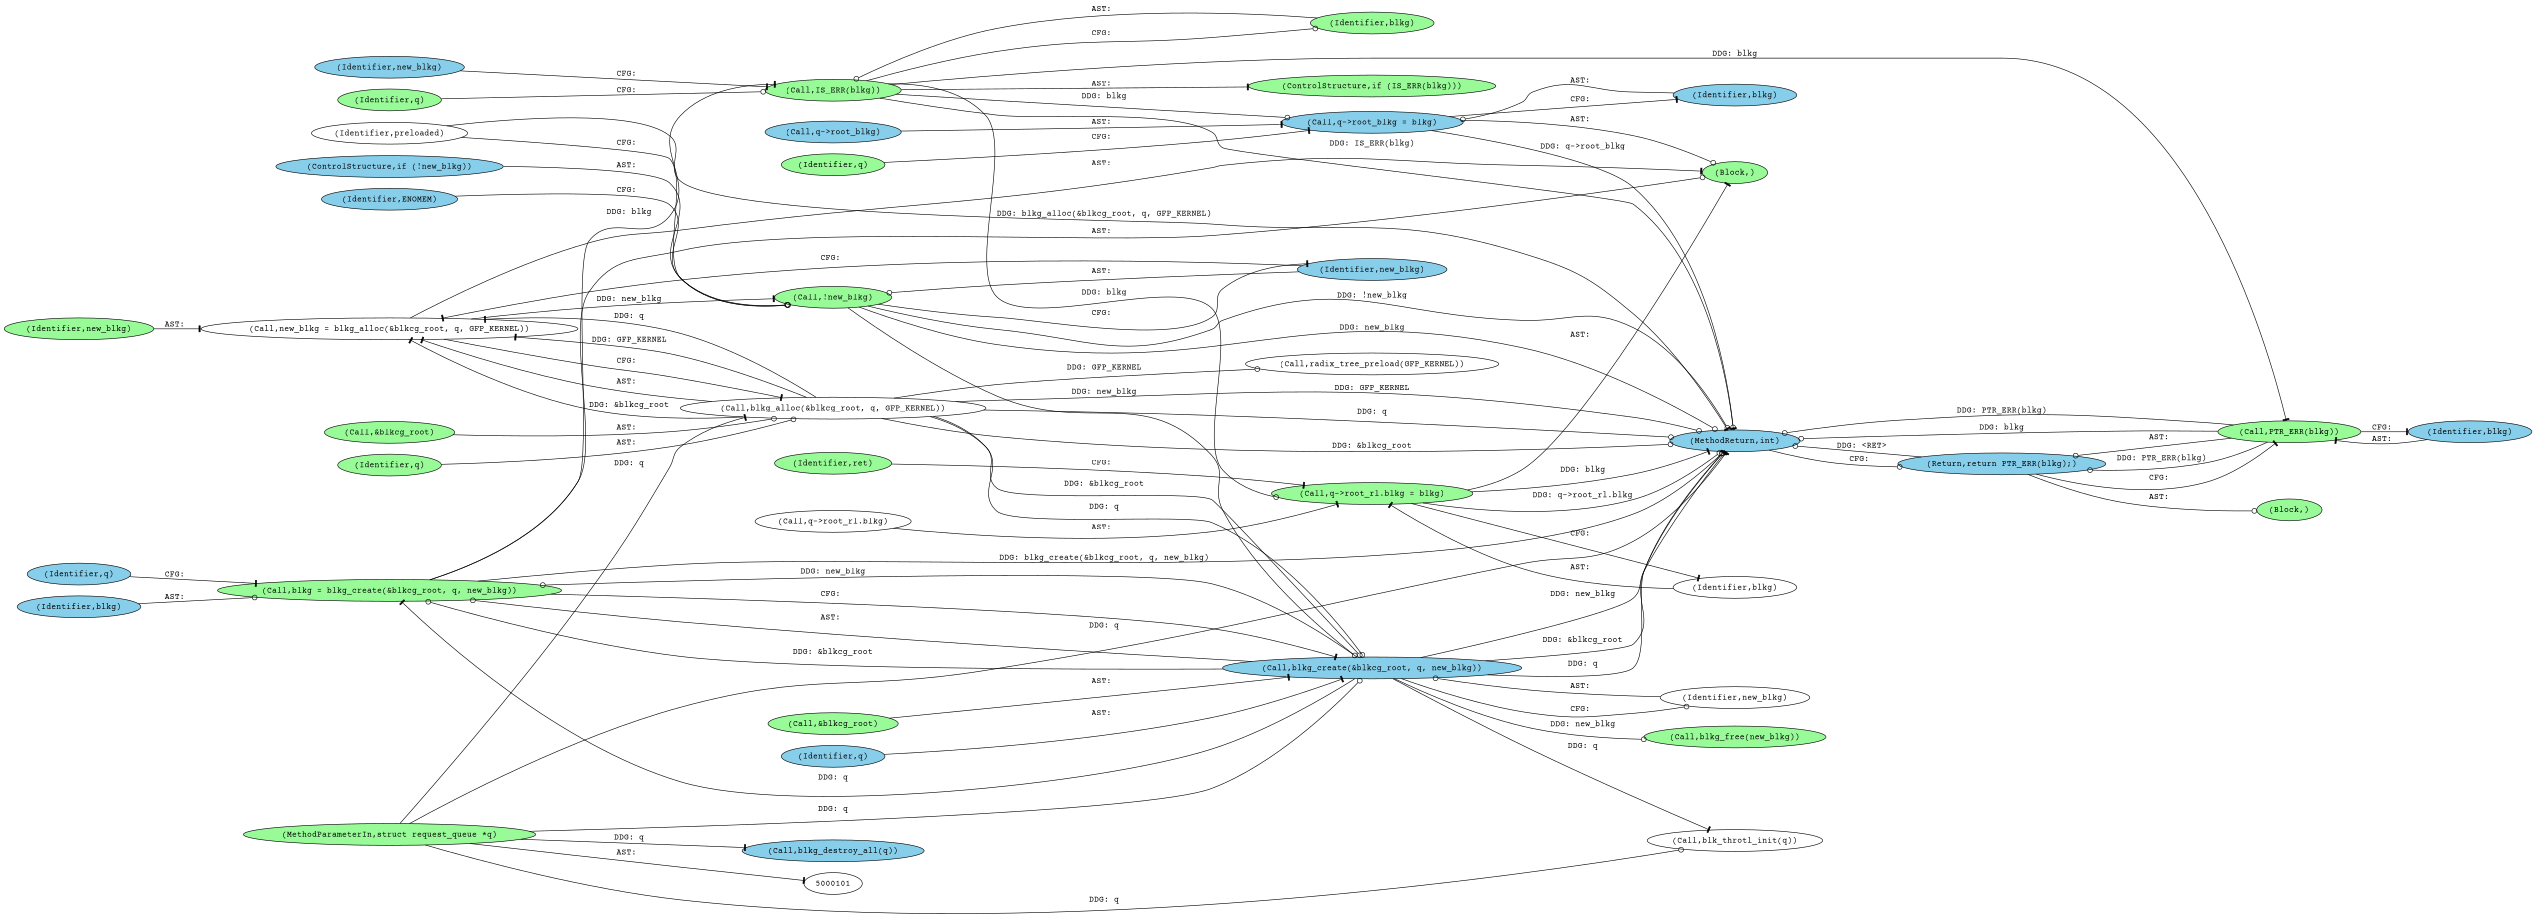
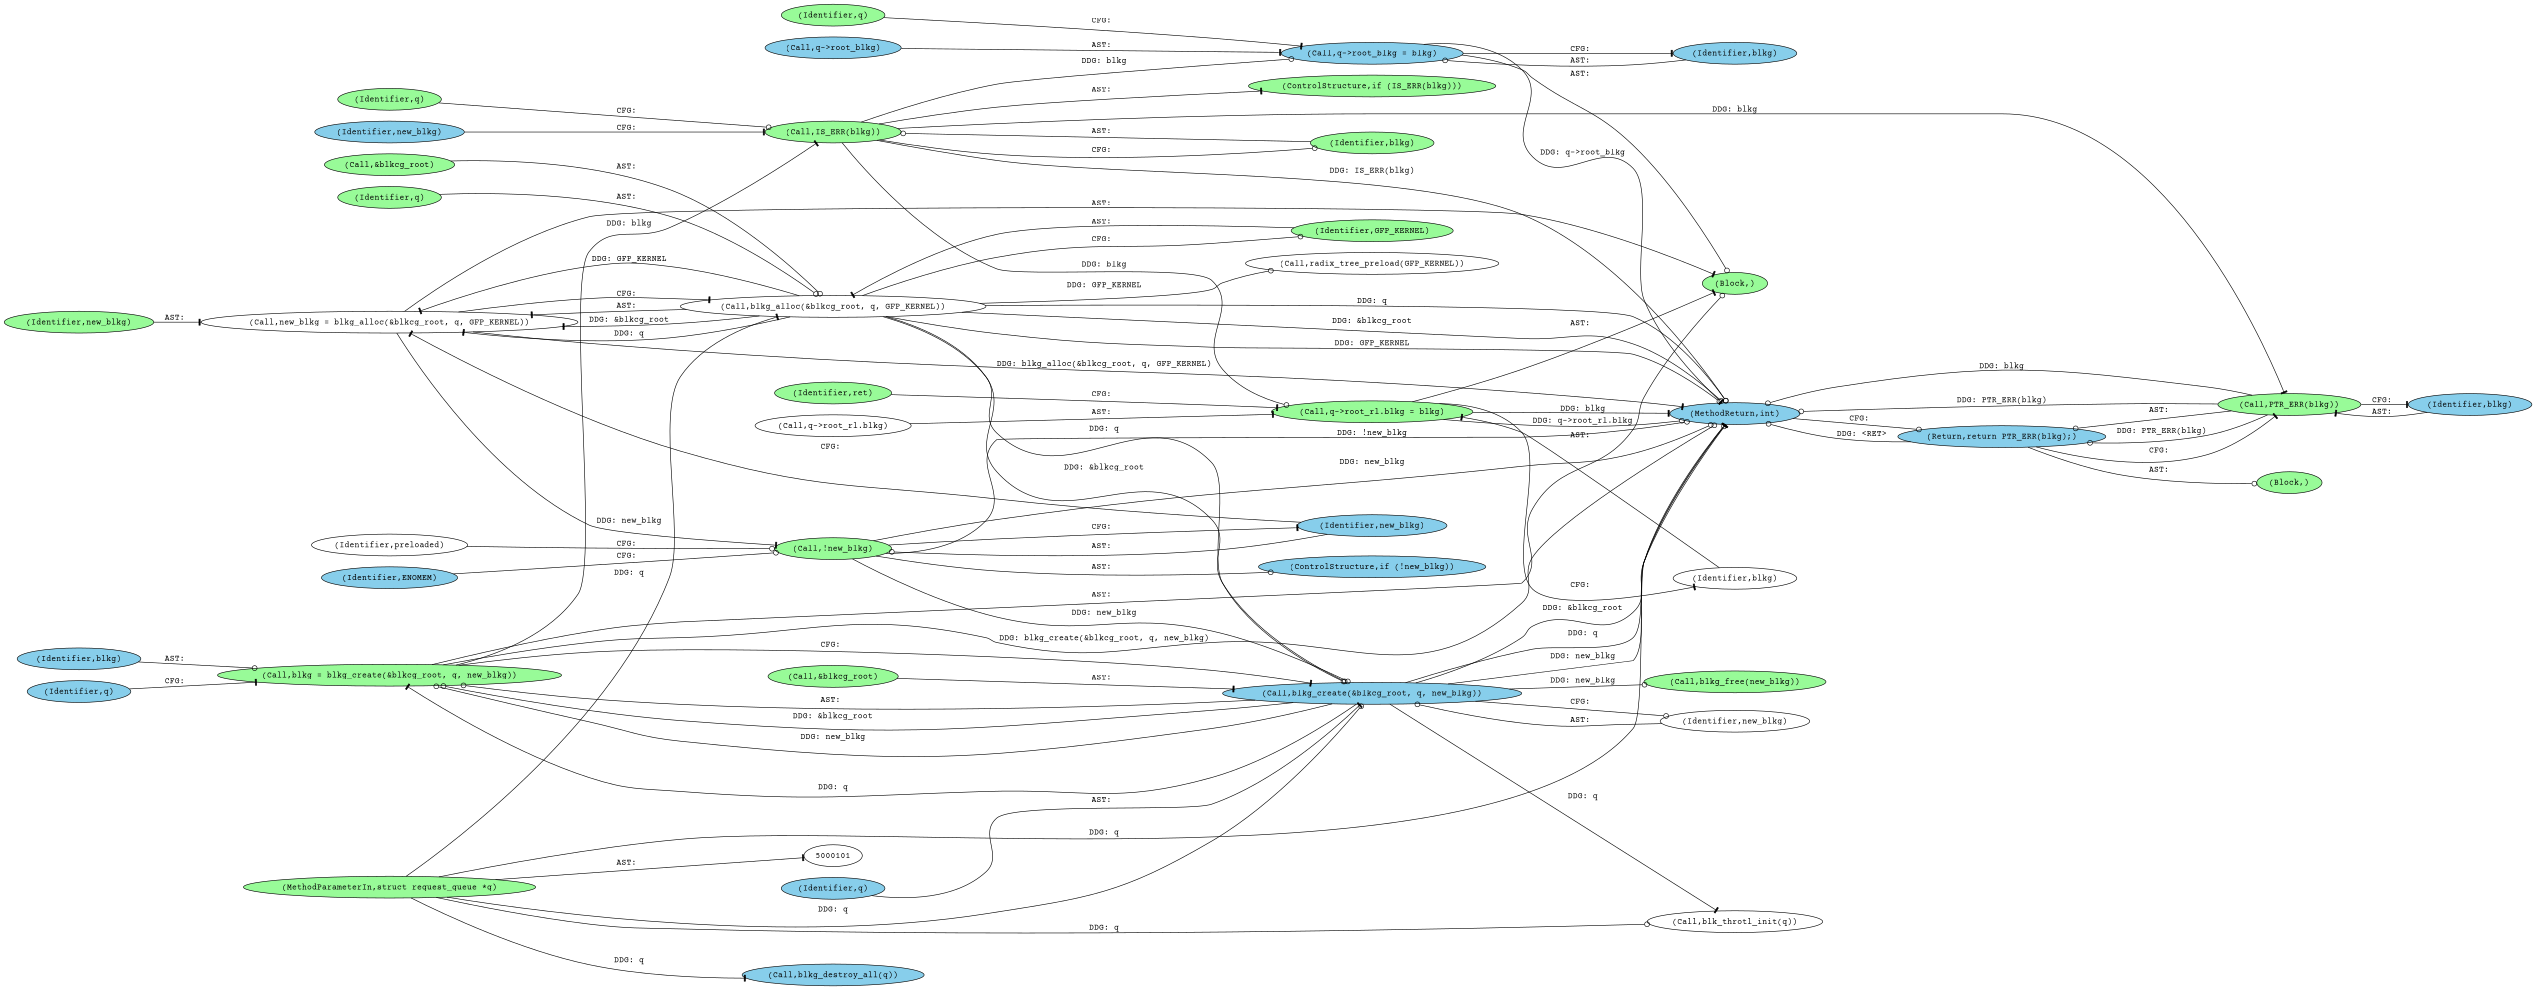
edge "(ControlStructure,if (!new_blkg))" -> "(Call,!new_blkg)": reversed
edge "(Identifier,preloaded)" -> "(MethodReturn,int)": now "(Call,new_blkg = blkg_alloc(&blkcg_root, q, GFP_KERNEL))" -> "(MethodReturn,int)"
node "(Identifier,GFP_KERNEL)": added
